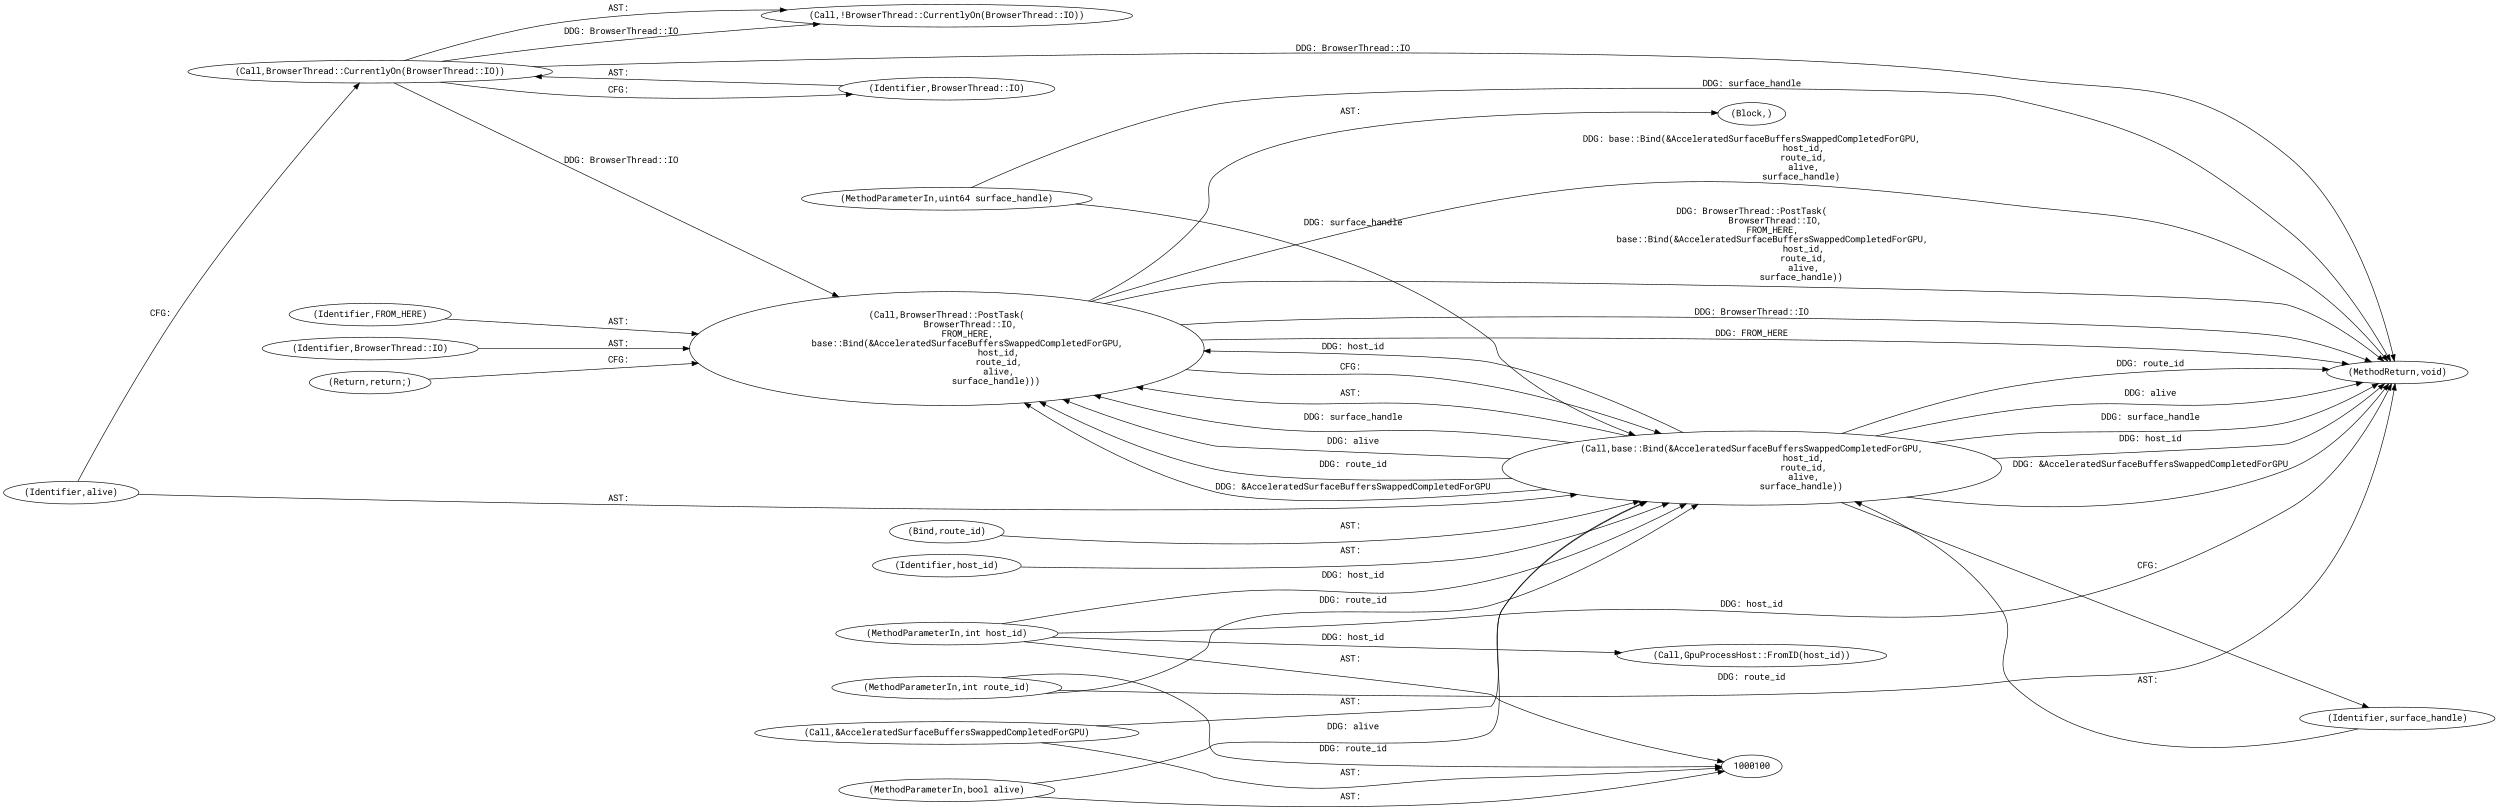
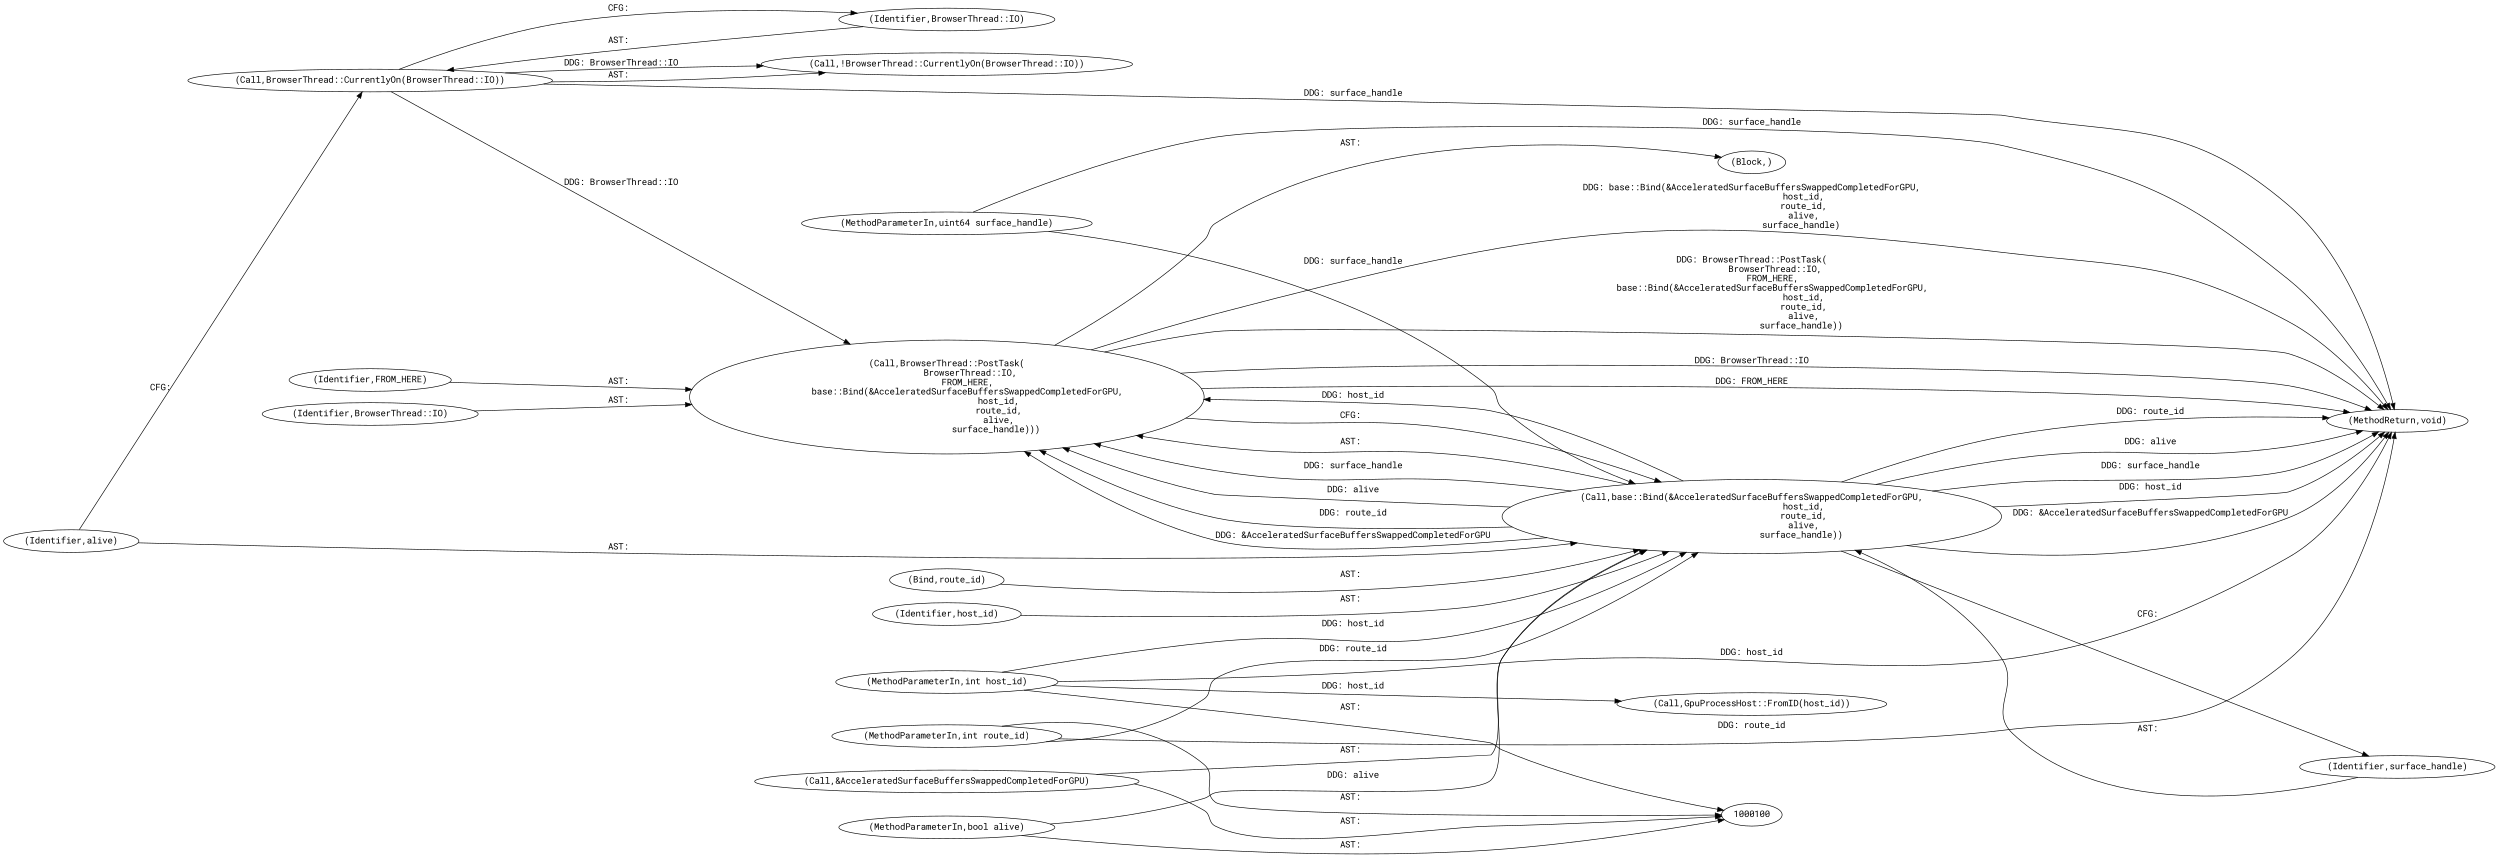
edge "(Call,BrowserThread::CurrentlyOn(BrowserThread::IO))" -> "(MethodReturn,void)": label "DDG: BrowserThread::IO" -> "DDG: surface_handle"
node "(Return,return;)": removed
edge "(MethodParameterIn,int route_id)" -> "1000100": label "DDG: route_id" -> "AST: "
